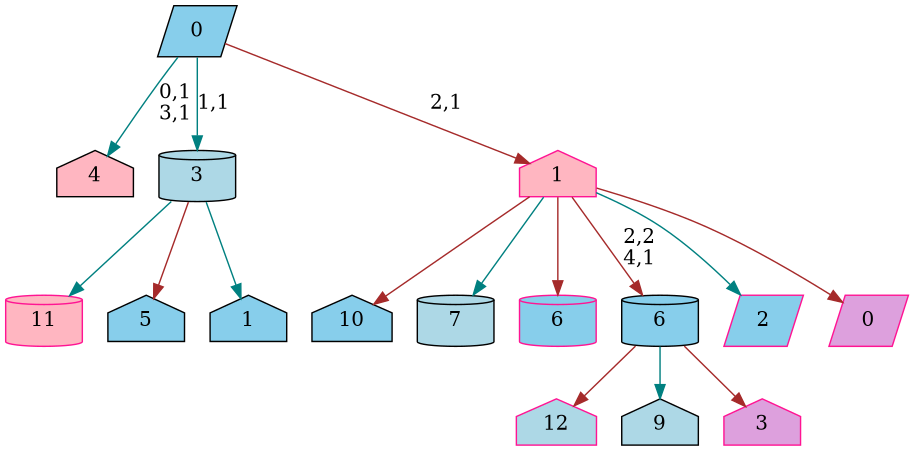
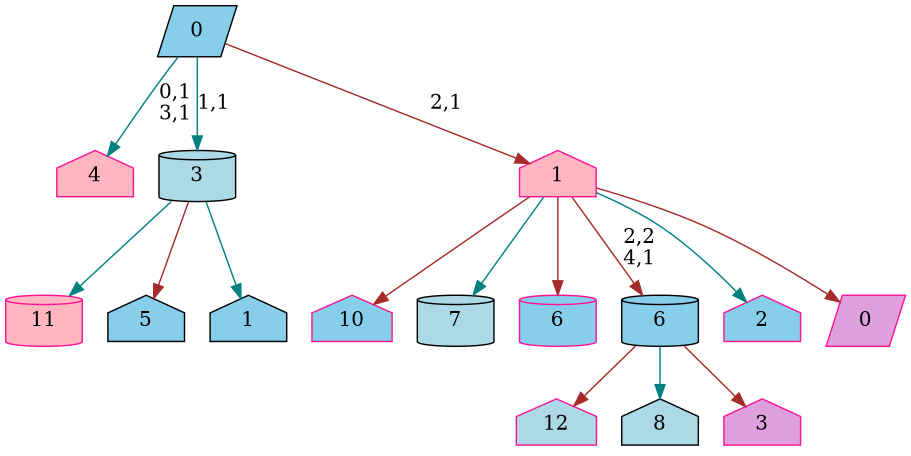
node "4": color black -> deeppink
node "10": color black -> deeppink
node "2": shape parallelogram -> house
node "9": label "9" -> "8"
